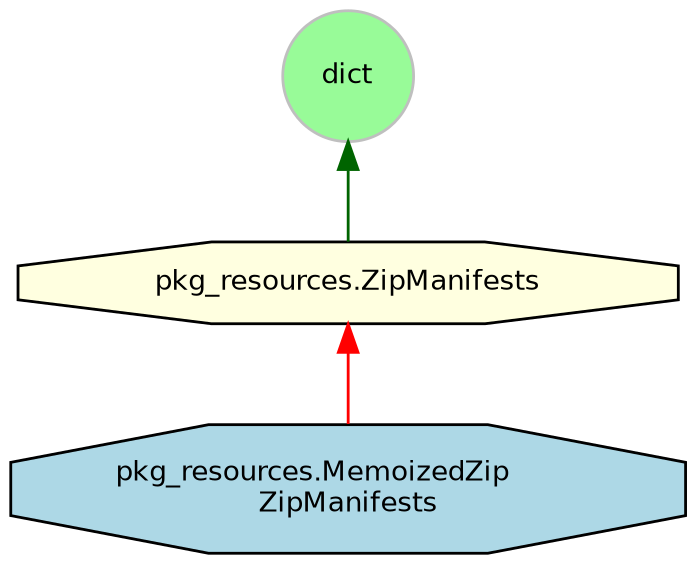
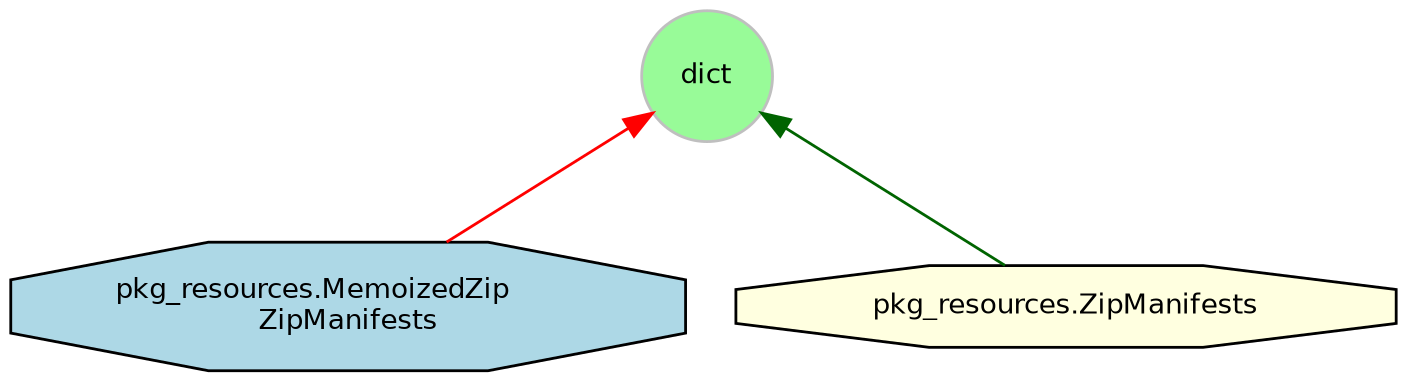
edge "pkg_resources.MemoizedZip ZipManifests" -> "pkg_resources.ZipManifests": now "pkg_resources.MemoizedZip ZipManifests" -> "dict"
